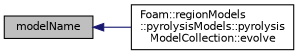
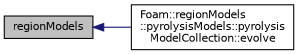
node "modelName": label "modelName" -> "regionModels"
